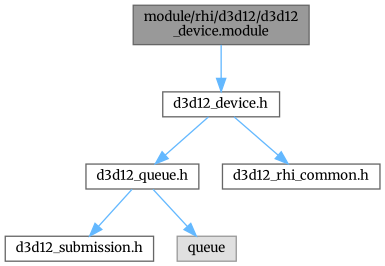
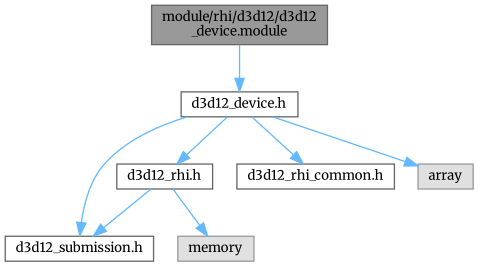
edge "d3d12_device.h" -> "d3d12_submission.h": added
node "d3d12_queue.h": label "d3d12_queue.h" -> "d3d12_rhi.h"
node "array": added
node "queue": label "queue" -> "memory"
